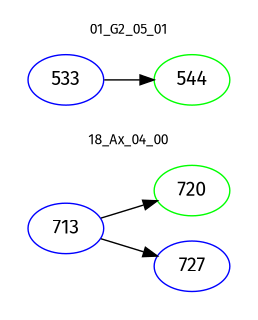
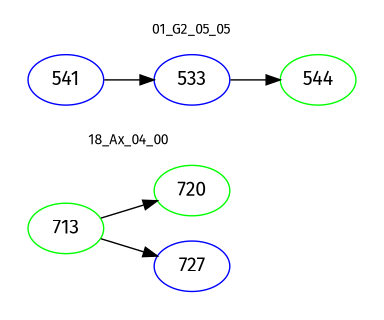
cluster "01_G2_05_01": label "01_G2_05_01" -> "01_G2_05_05"
node "541": added
node "713": color blue -> green
